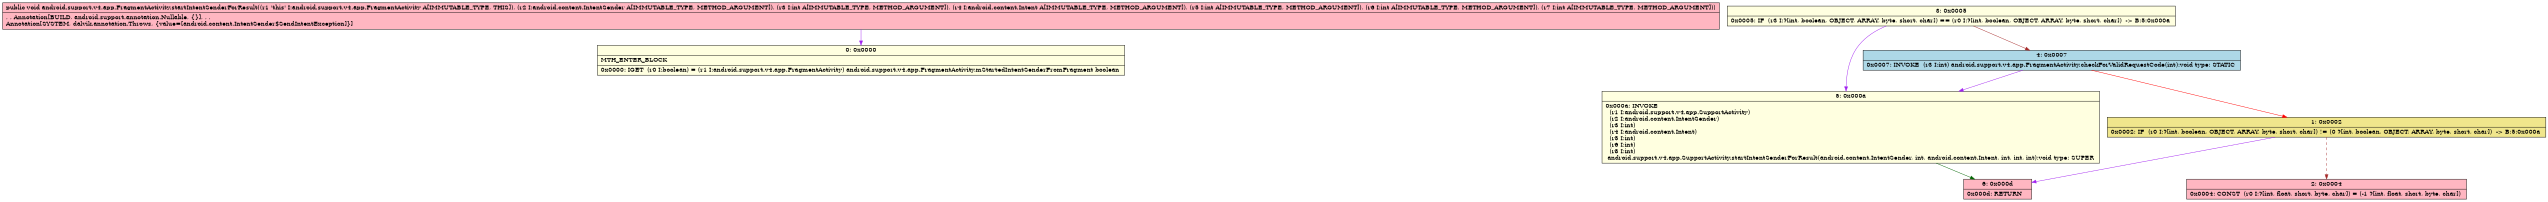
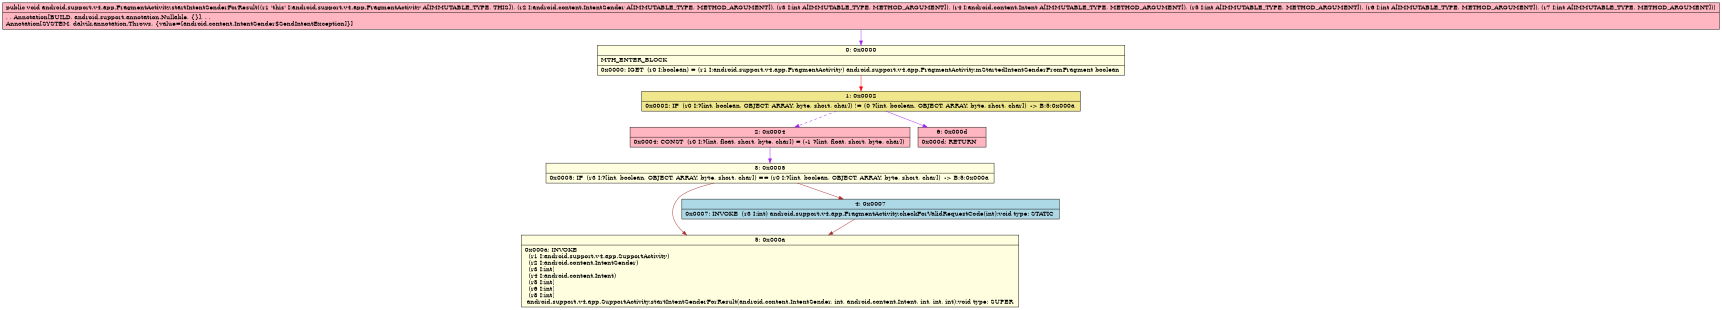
edge "3: 0x0005" -> "5: 0x000a": color purple -> brown
edge "4: 0x0007" -> "5: 0x000a": color purple -> brown
edge "4: 0x0007" -> "1: 0x0002": now "0: 0x0000" -> "1: 0x0002"
edge "2: 0x0004" -> "3: 0x0005": added
edge "1: 0x0002" -> "2: 0x0004": color brown -> purple
edge "5: 0x000a" -> "6: 0x000d": removed
